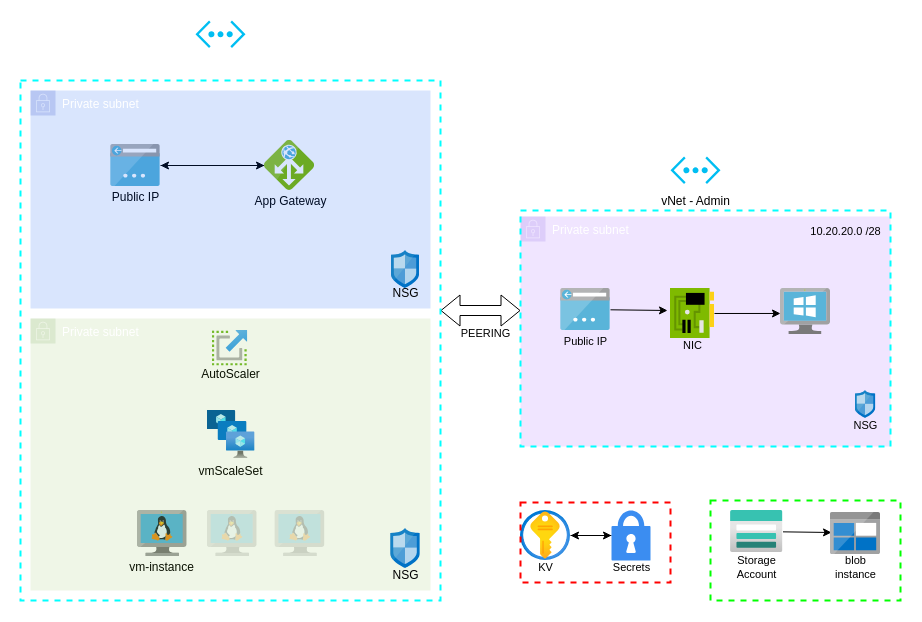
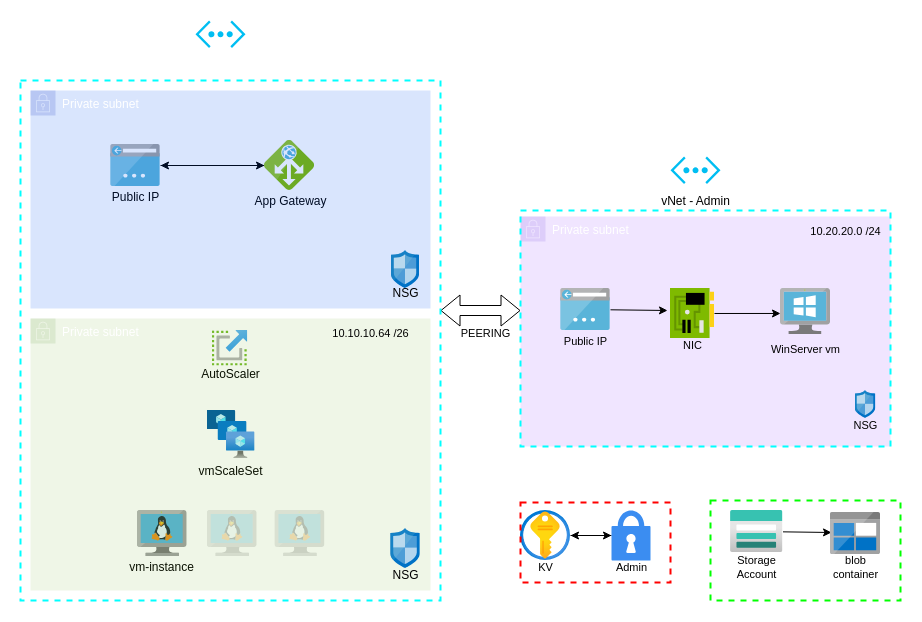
node "10.20.20.0 /28": label "10.20.20.0 /28" -> "10.20.20.0 /24"
node "10.10.10.64 /26": added
node "WinServer vm": added
node "Secrets": label "Secrets" -> "Admin"
node "blob instance": label "blob instance" -> "blob container"
